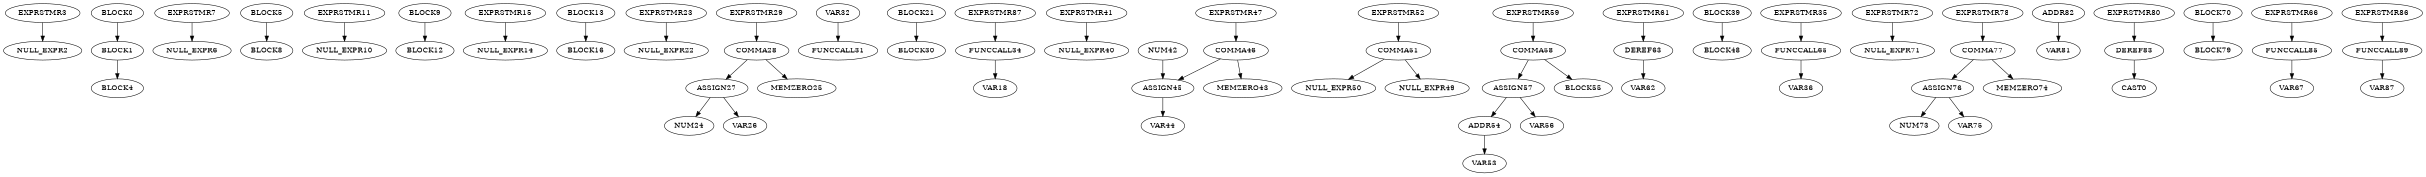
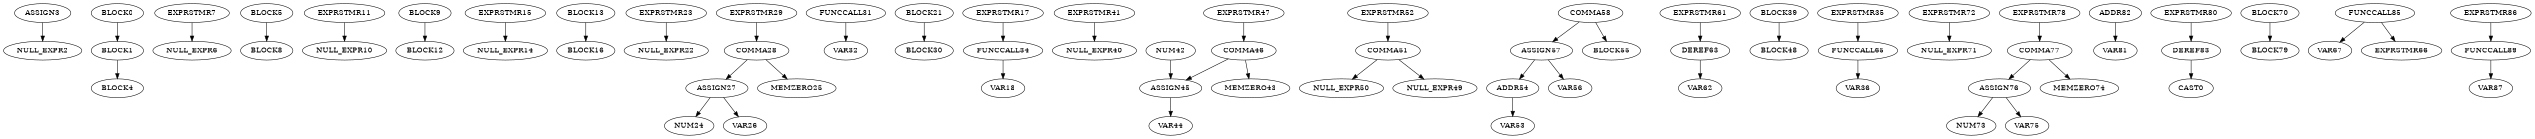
node "EXPRSTMR3": label "EXPRSTMR3" -> "ASSIGN3"
node "EXPRSTMR87": label "EXPRSTMR87" -> "EXPRSTMR17"
node "EXPRSTMR59": removed
edge "VAR32" -> "FUNCCALL31": reversed
edge "EXPRSTMR66" -> "FUNCCALL85": reversed
